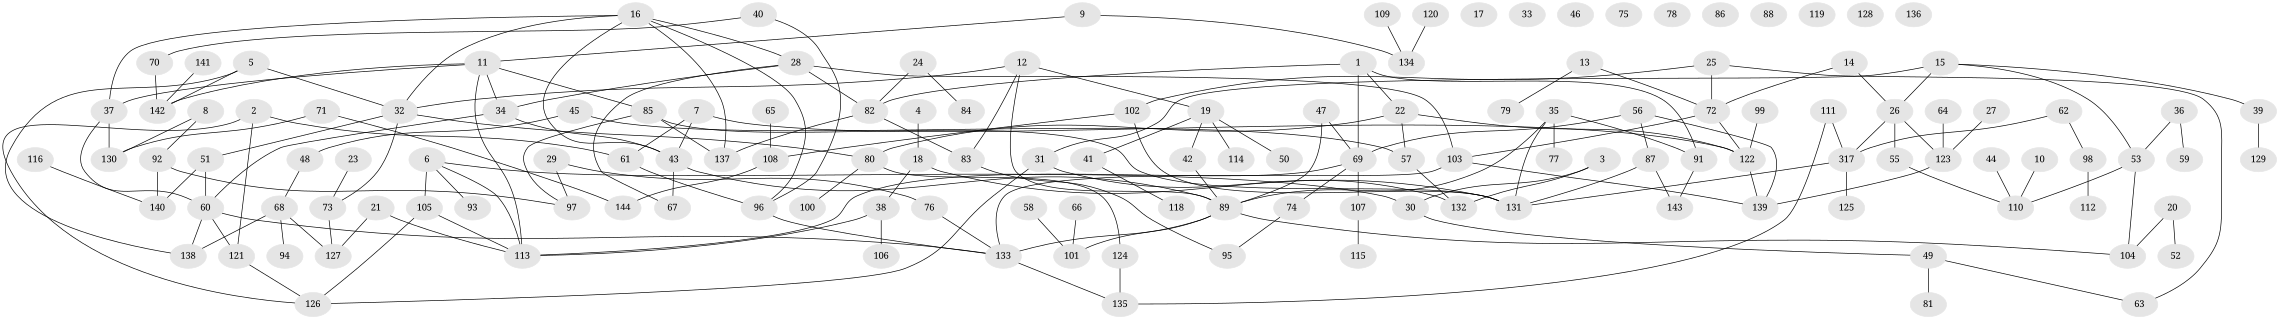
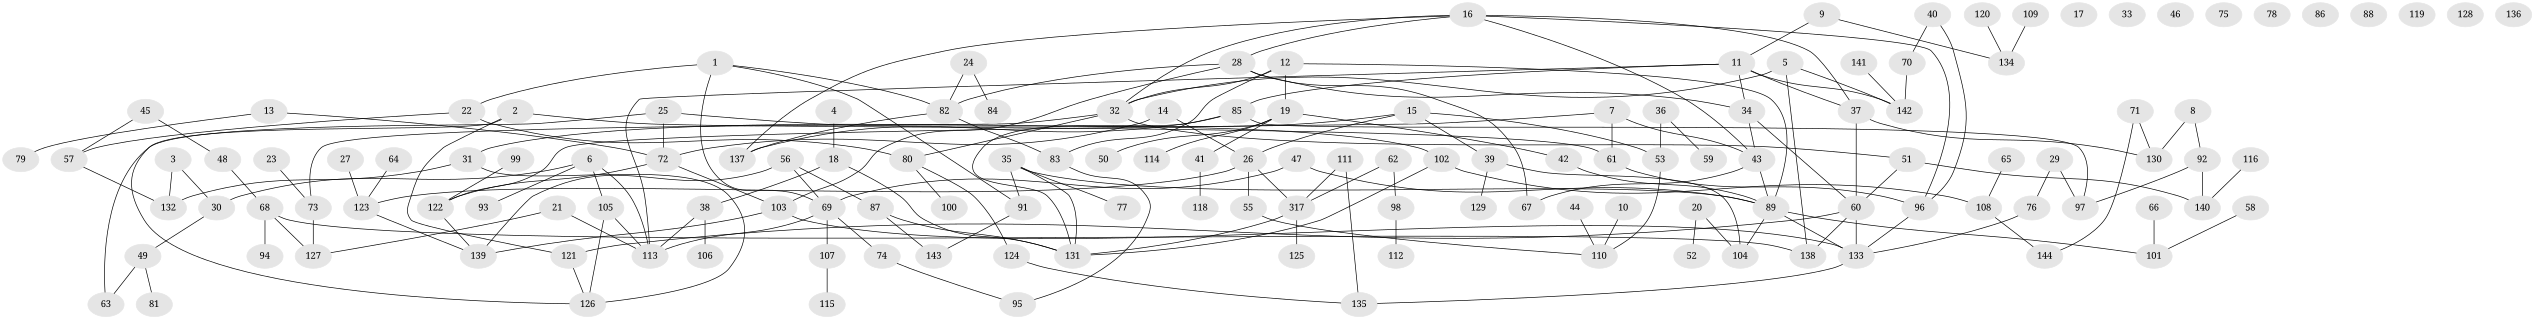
edge "22" -- "122": removed
edge "53" -- "104": now "39" -- "104"
